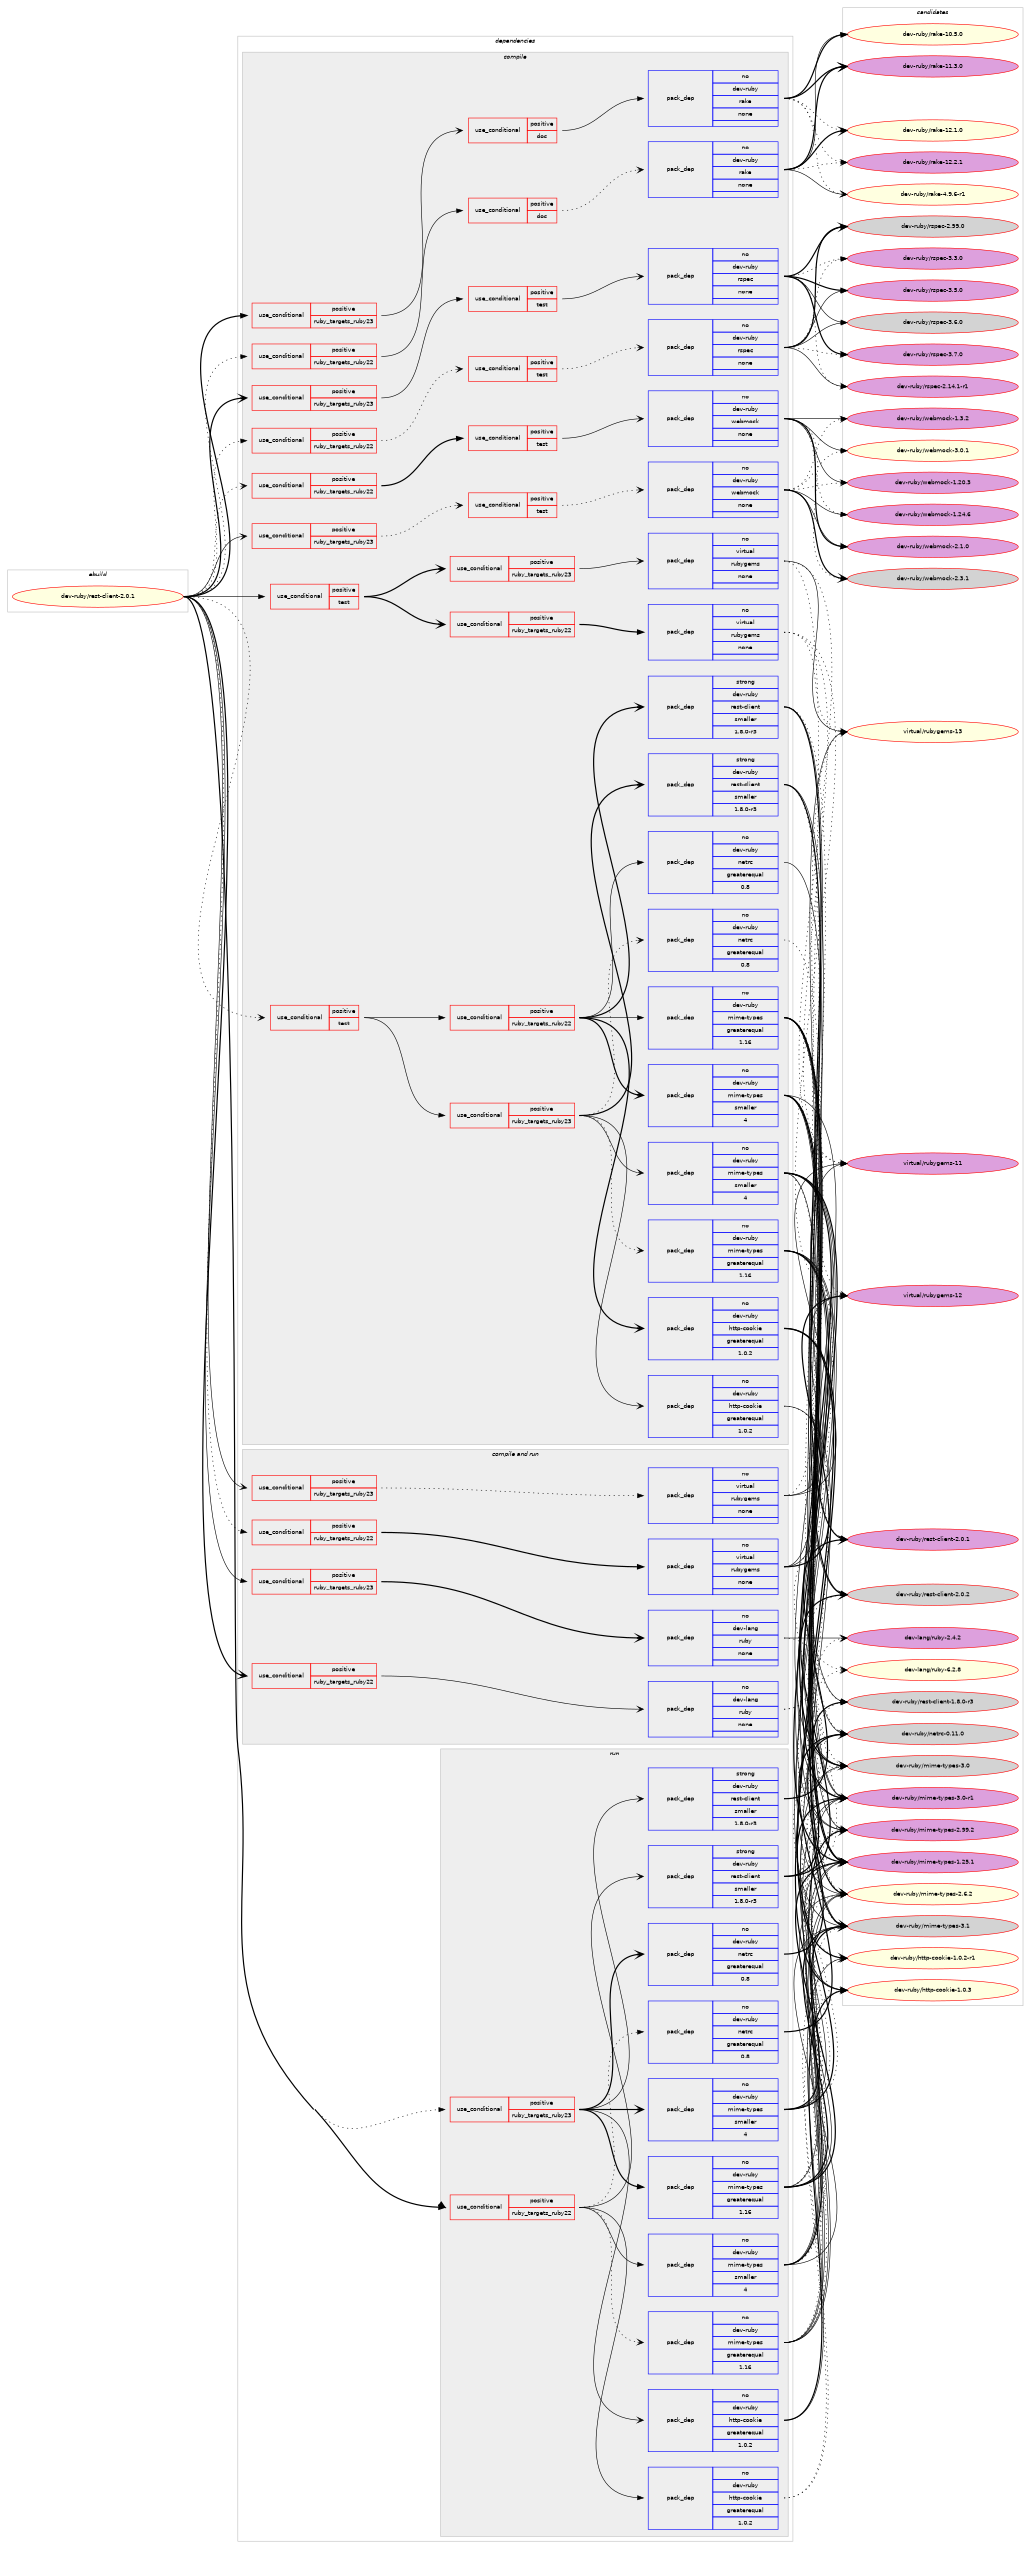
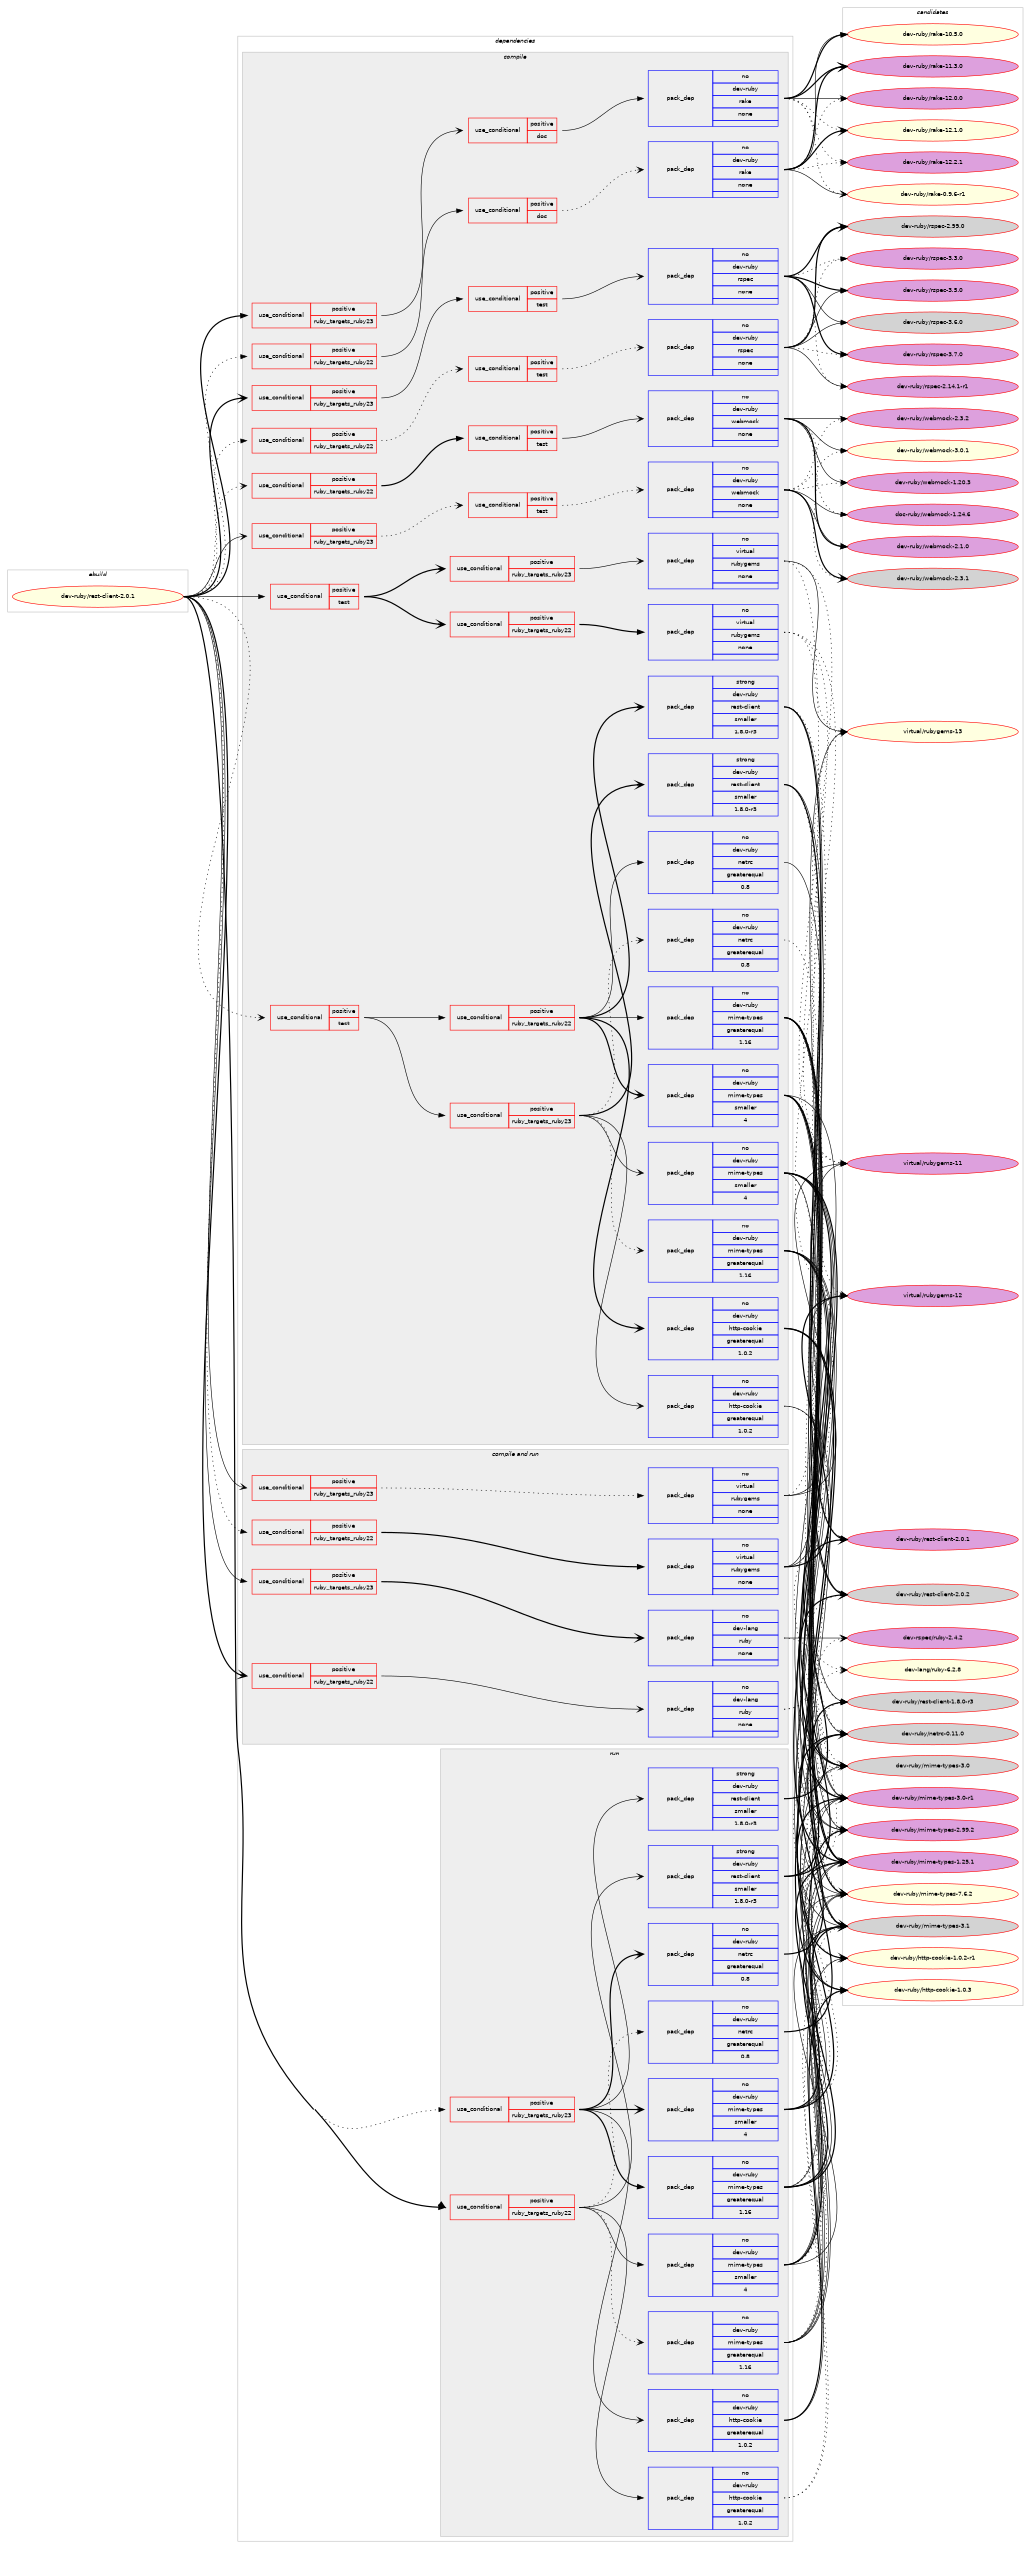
node "dev-ruby/rake-12.0.0": added
node "dev-ruby/rake-4.9.6-r1": label "dev-ruby/rake-4.9.6-r1" -> "dev-ruby/rake-0.9.6-r1"
node "dev-ruby/webmock-1.3.2": label "dev-ruby/webmock-1.3.2" -> "dev-ruby/webmock-2.3.2"
node "dev-ruby/webmock-1.24.6": label "dev-ruby/webmock-1.24.6" -> "doc-ruby/webmock-1.24.6"
node "dev-lang/ruby-2.4.2": label "dev-lang/ruby-2.4.2" -> "dev-rspec/ruby-2.4.2"
node "dev-ruby/mime-types-2.6.2": label "dev-ruby/mime-types-2.6.2" -> "dev-ruby/mime-types-7.6.2"
